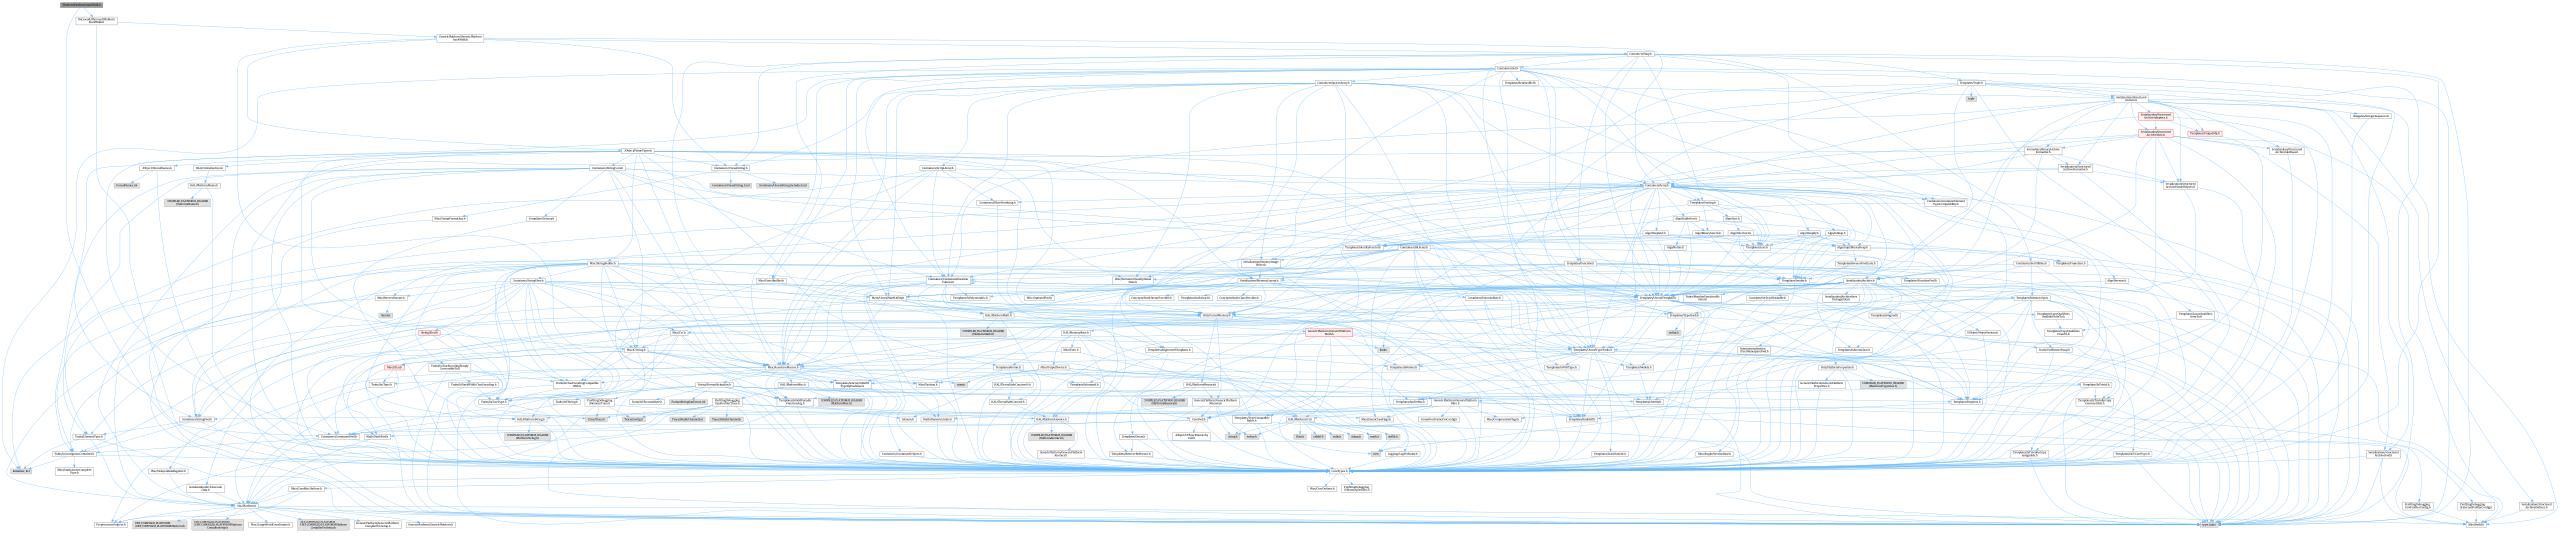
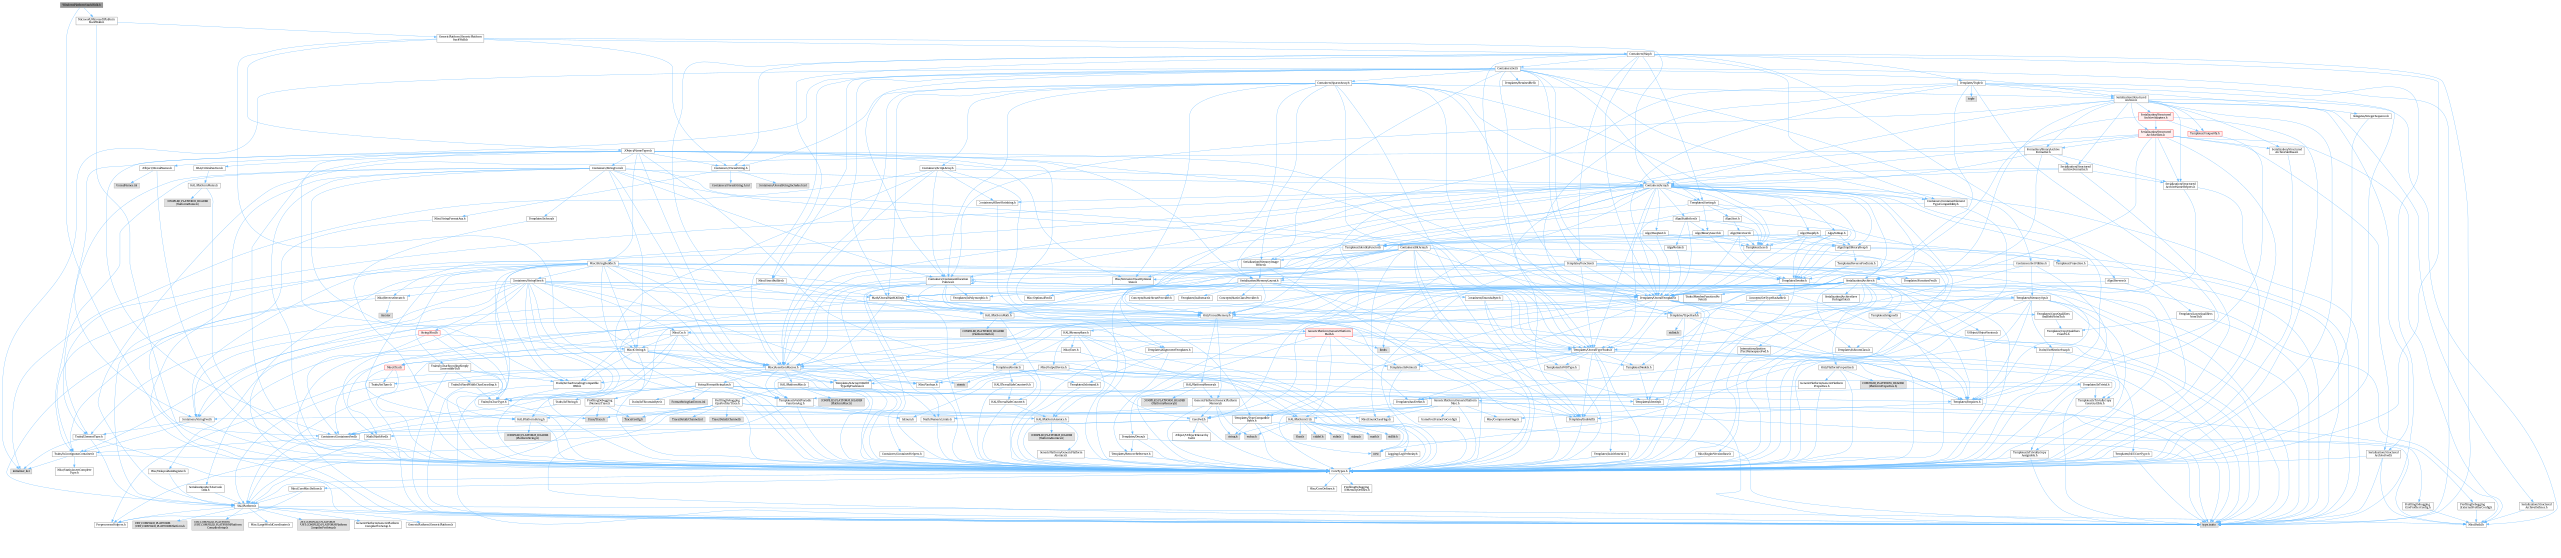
edge "stdlib.h" -> "new": now "HAL/PlatformCrt.h" -> "new"
